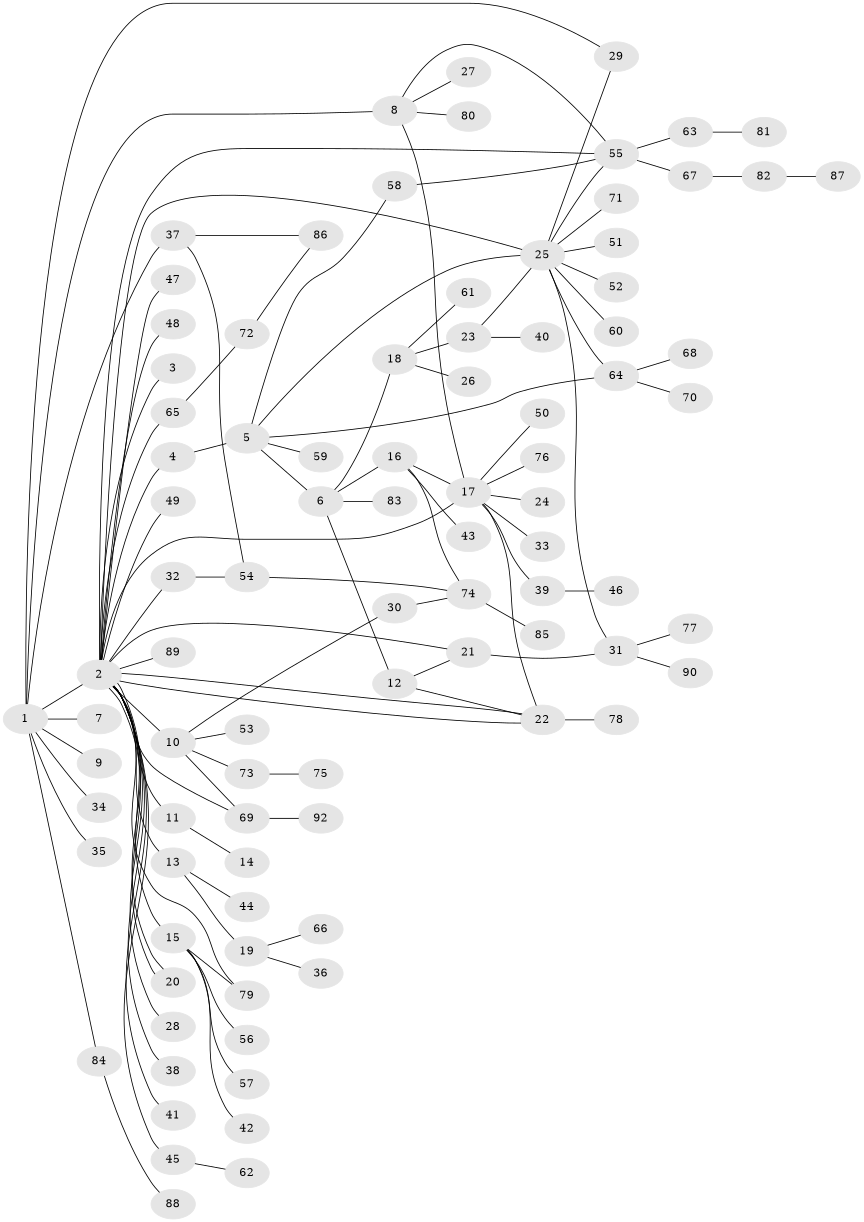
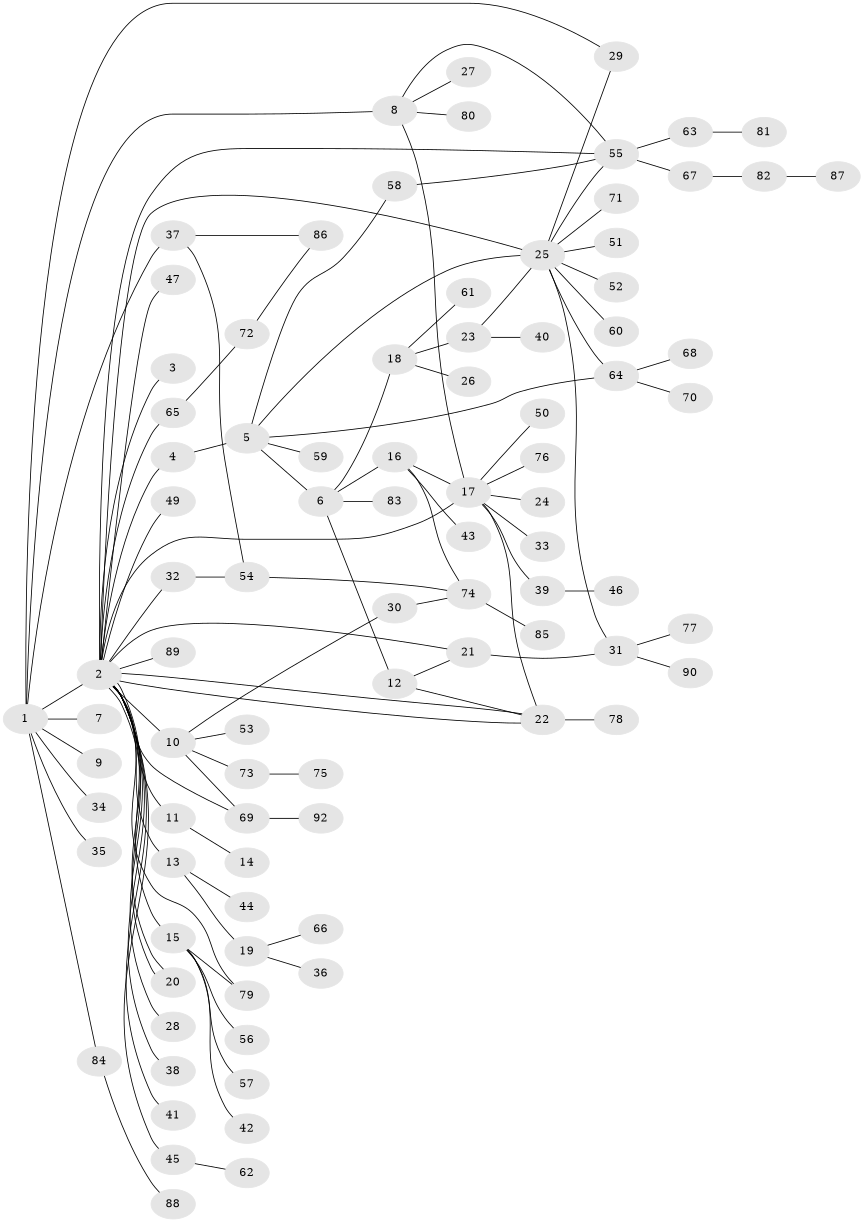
node "48": removed
